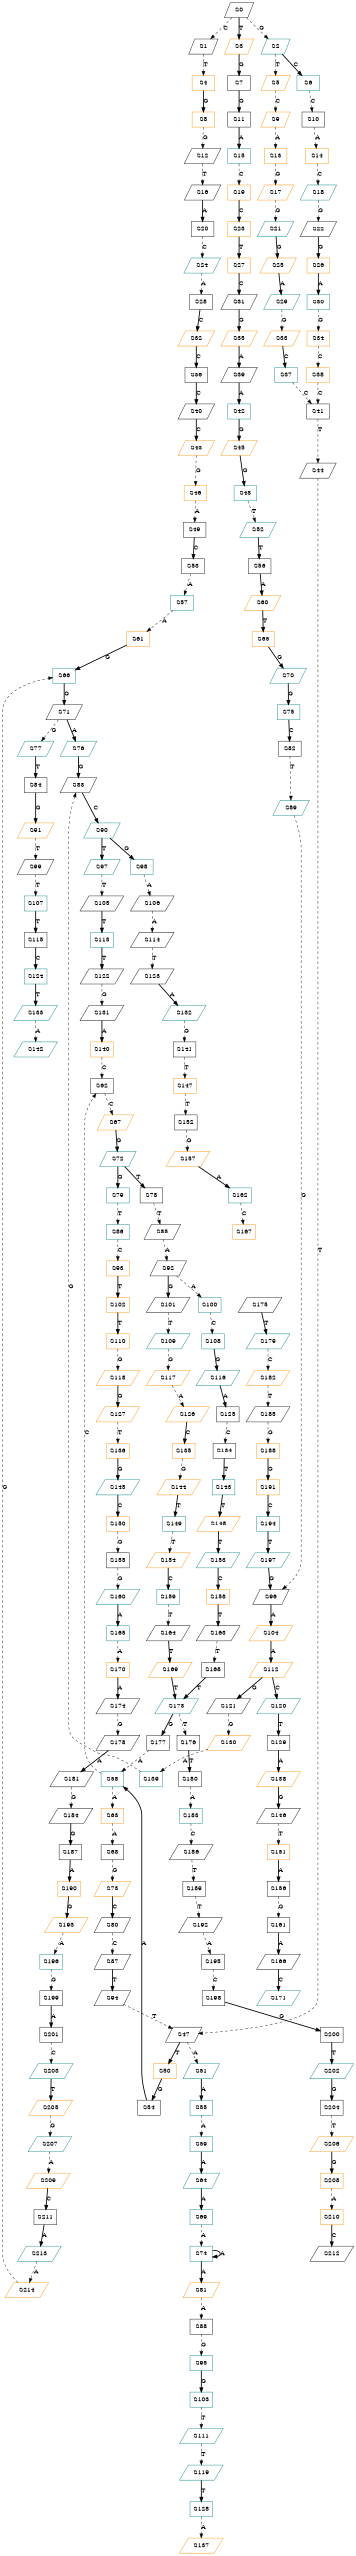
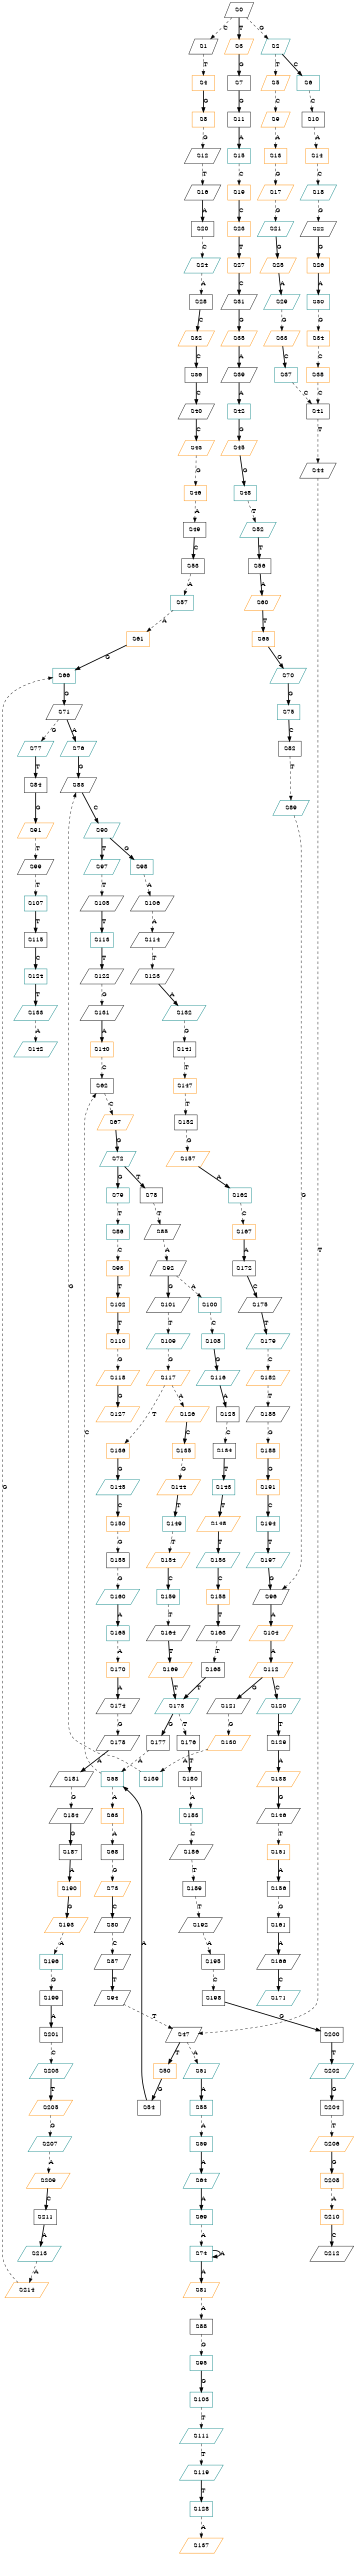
node "S172": added
edge "S127" -> "S136": now "S117" -> "S136"
